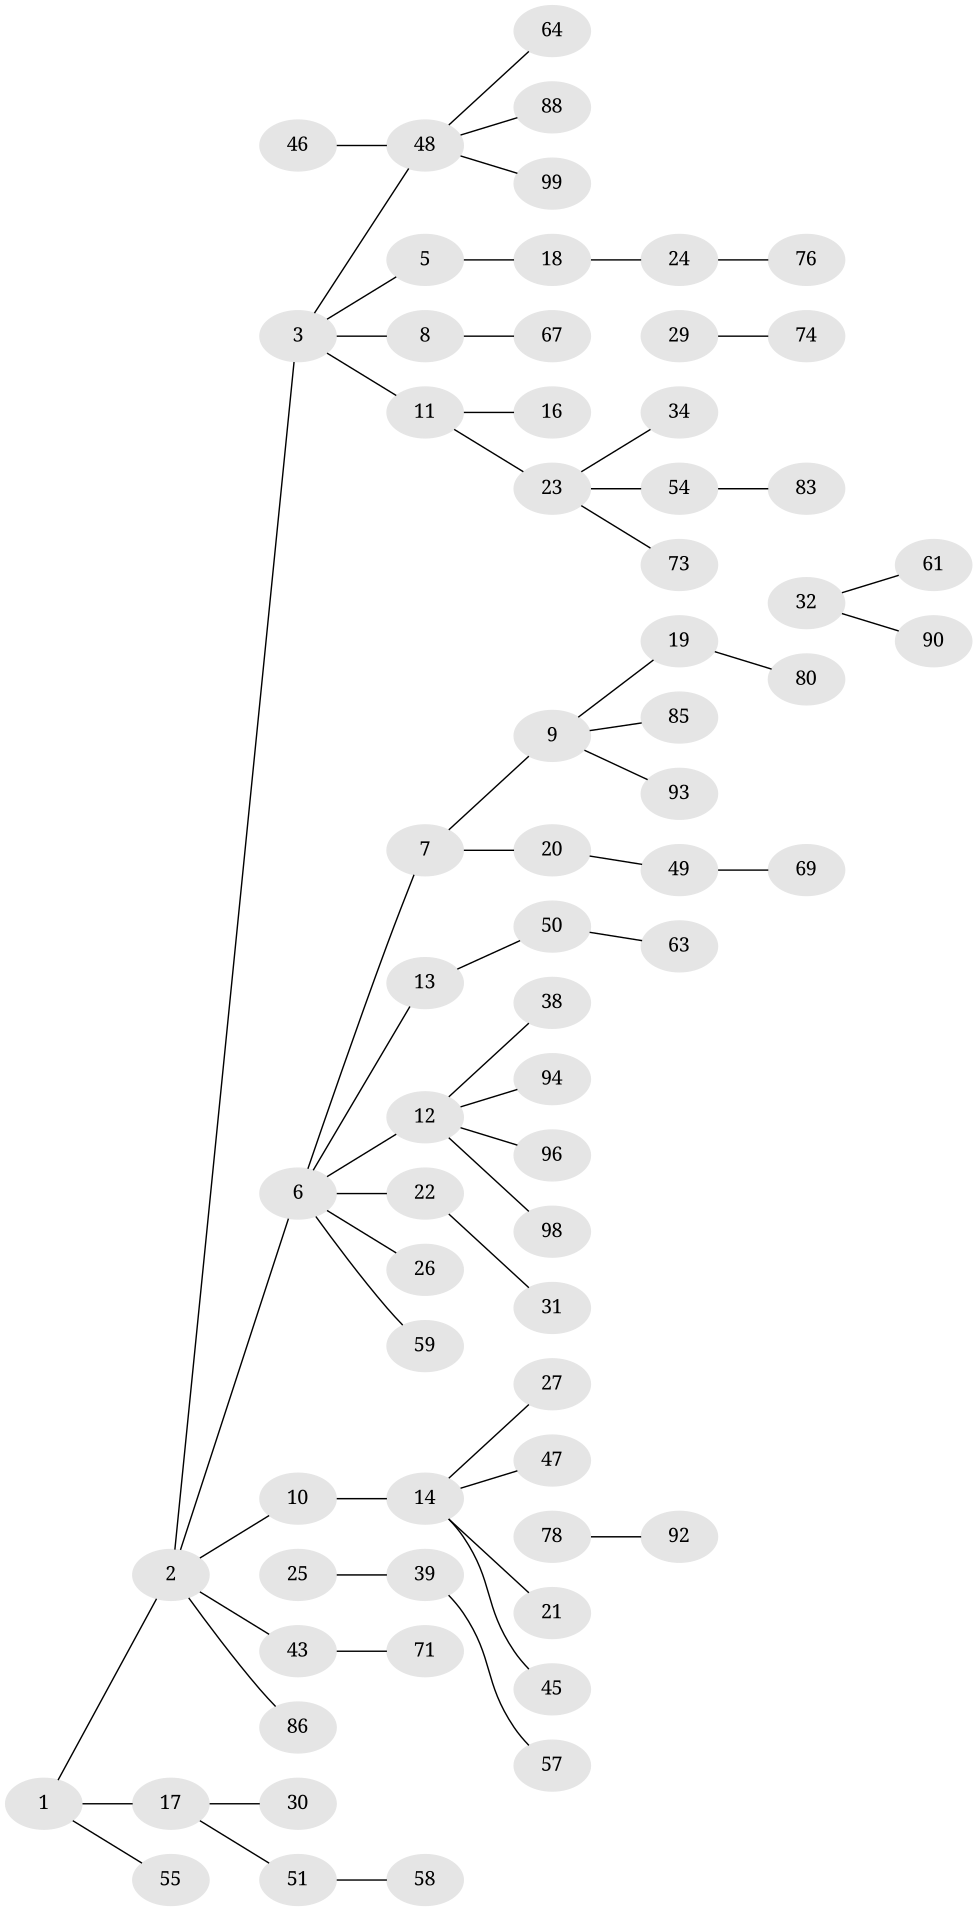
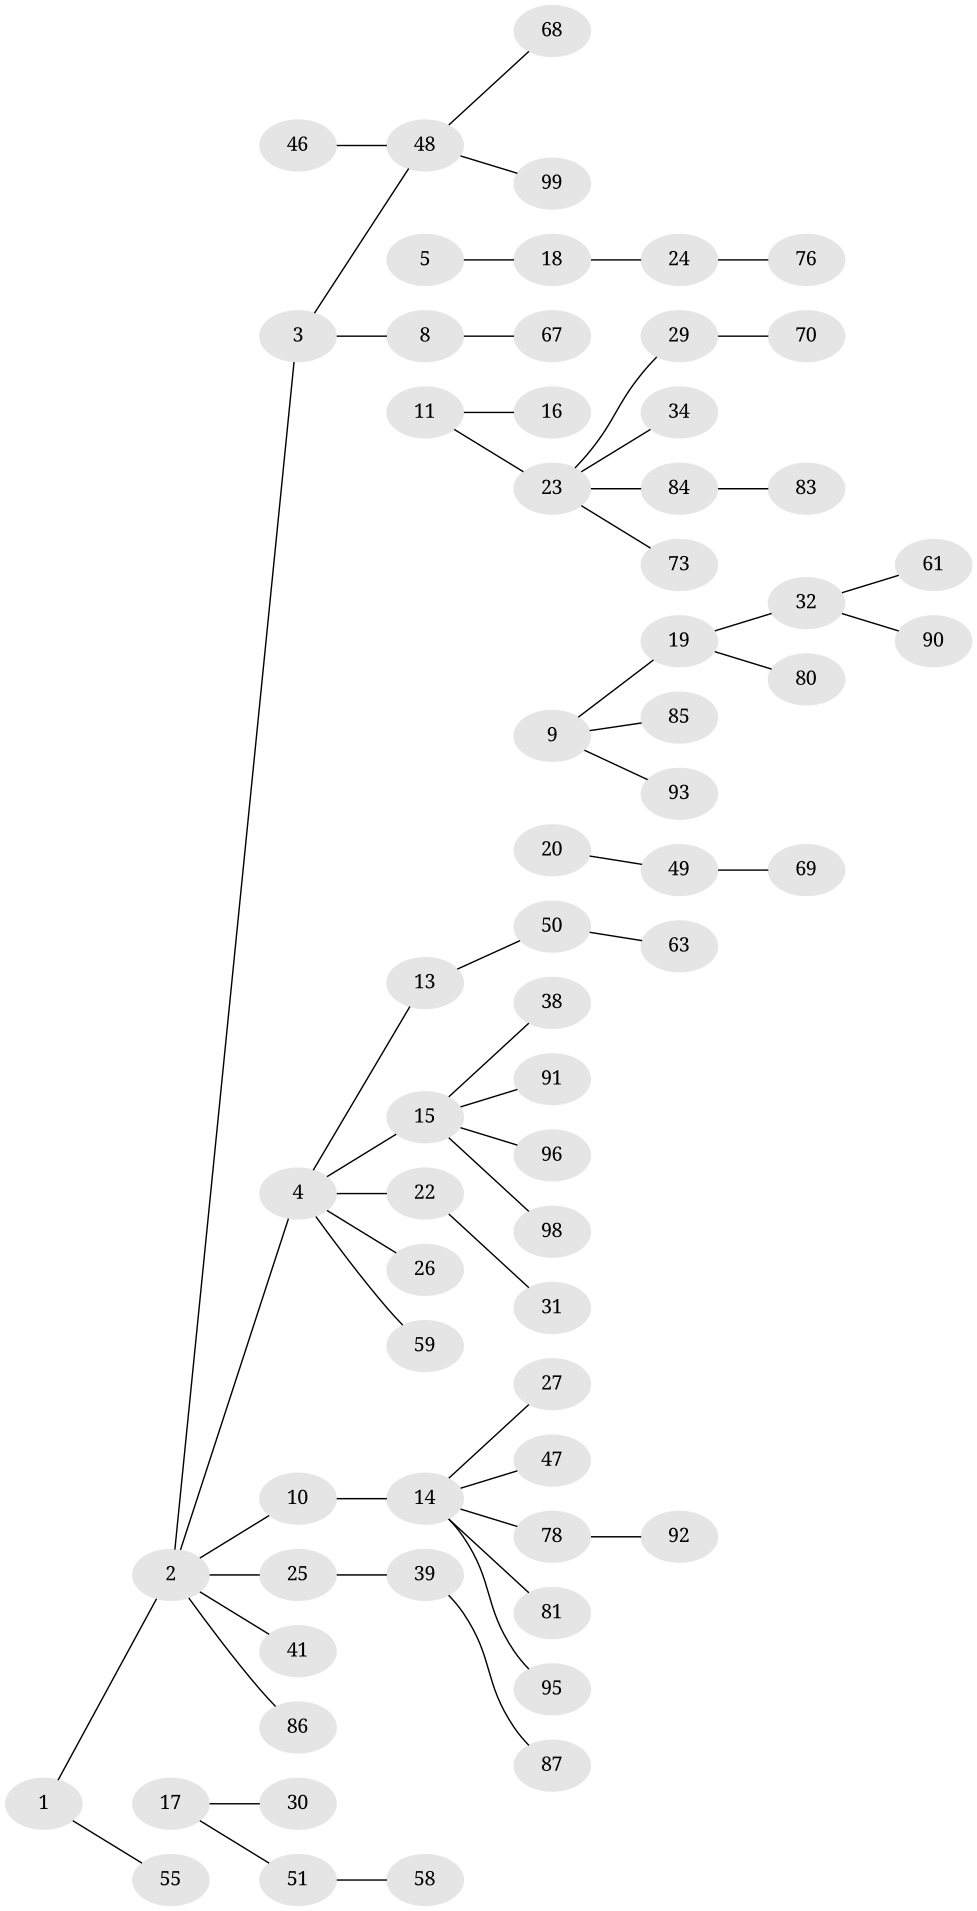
node "64": label "64" -> "68"
node "88": removed
edge "5" -- "3": removed
node "74": label "74" -> "70"
edge "3" -- "11": removed
edge "29" -- "23": added
node "54": label "54" -> "84"
edge "32" -- "19": added
node "7": removed
node "94": label "94" -> "91"
node "12": label "12" -> "15"
node "6": label "6" -> "4"
edge "14" -- "78": added
edge "2" -- "25": added
node "21": label "21" -> "81"
node "43": label "43" -> "41"
node "71": removed
node "45": label "45" -> "95"
node "57": label "57" -> "87"
edge "1" -- "17": removed
